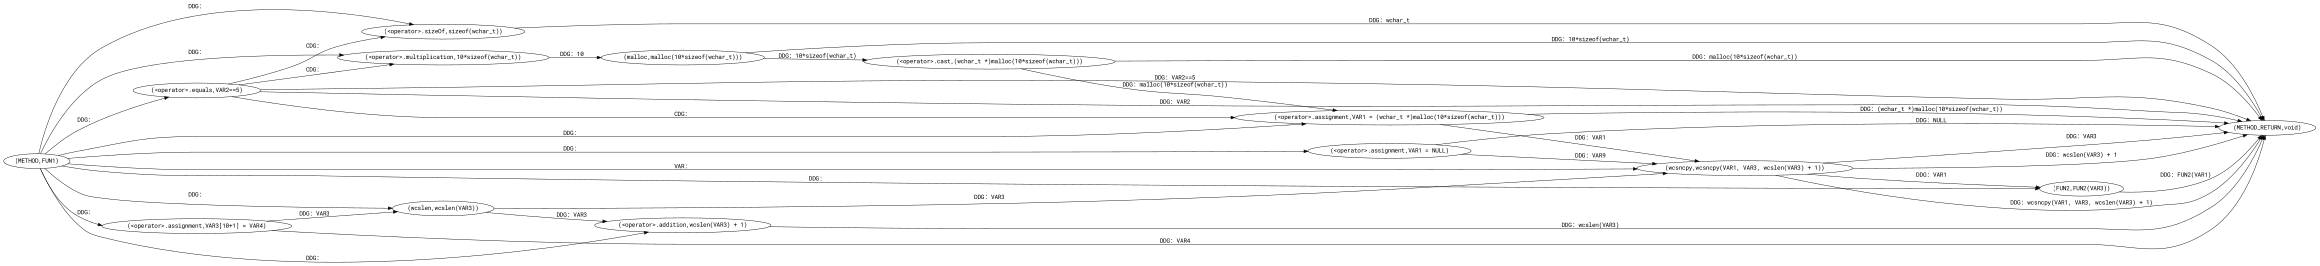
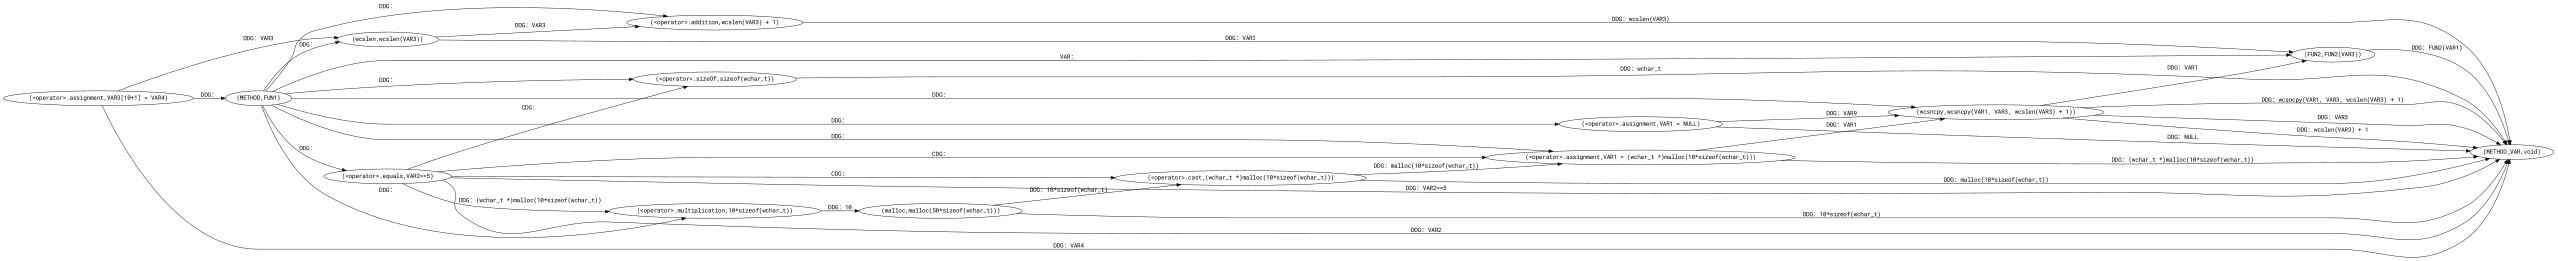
node "(malloc,malloc(10*sizeof(wchar_t)))": label "(malloc,malloc(10*sizeof(wchar_t)))" -> "(malloc,malloc(50*sizeof(wchar_t)))"
edge "(<operator>.equals,VAR2==5)" -> "(<operator>.multiplication,10*sizeof(wchar_t))": label "CDG: " -> "DDG: (wchar_t *)malloc(10*sizeof(wchar_t))"
node "(METHOD_RETURN,void)": label "(METHOD_RETURN,void)" -> "(METHOD_VAR,void)"
edge "(METHOD,FUN1)" -> "(wcsncpy,wcsncpy(VAR1, VAR3, wcslen(VAR3) + 1))": label "VAR: " -> "DDG: "
edge "(<operator>.equals,VAR2==5)" -> "(<operator>.cast,(wchar_t *)malloc(10*sizeof(wchar_t)))": added, label "CDG:"
edge "(METHOD,FUN1)" -> "(FUN2,FUN2(VAR3))": label "DDG: " -> "VAR: "
edge "(wcslen,wcslen(VAR3))" -> "(wcsncpy,wcsncpy(VAR1, VAR3, wcslen(VAR3) + 1))": now "(wcslen,wcslen(VAR3))" -> "(FUN2,FUN2(VAR3))"
edge "(METHOD,FUN1)" -> "(<operator>.assignment,VAR3[10+1] = VAR4)": reversed
